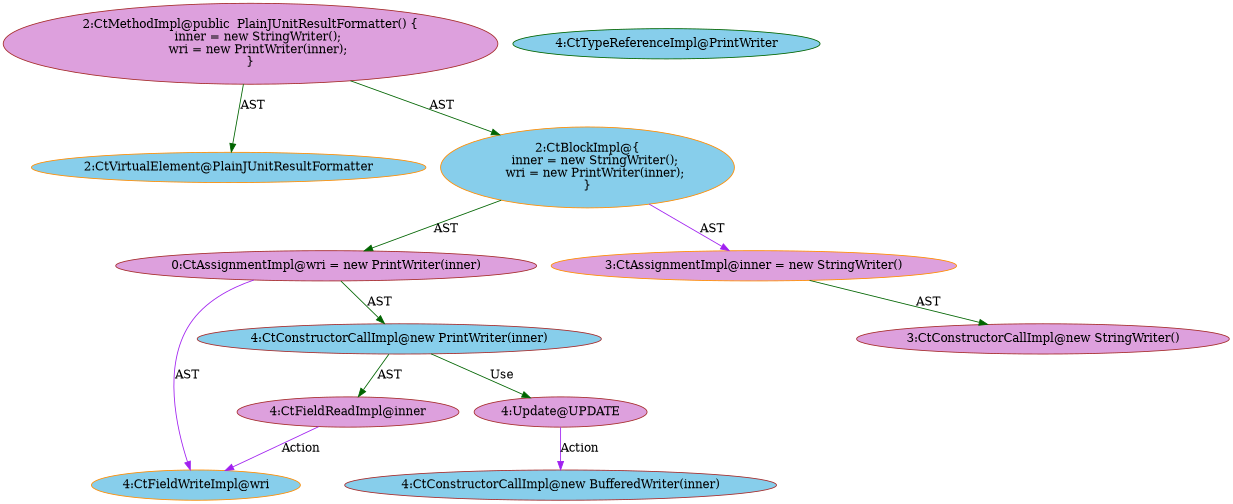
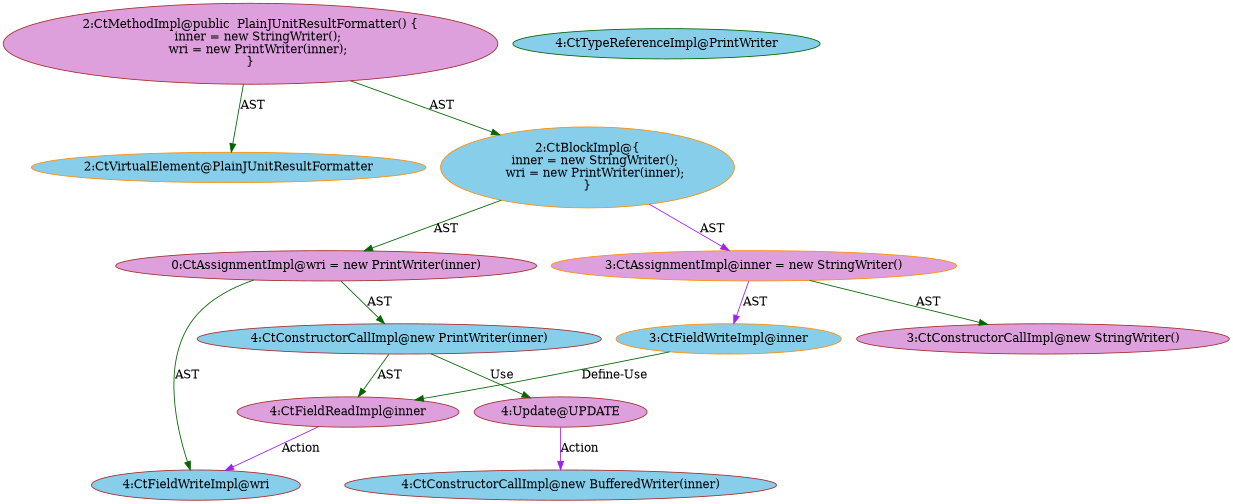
node "3:CtFieldWriteImpl@inner": added
edge "0:CtAssignmentImpl@wri = new PrintWriter(inner)" -> "4:CtFieldWriteImpl@wri": color purple -> darkgreen
node "4:CtFieldWriteImpl@wri": color darkorange -> brown
